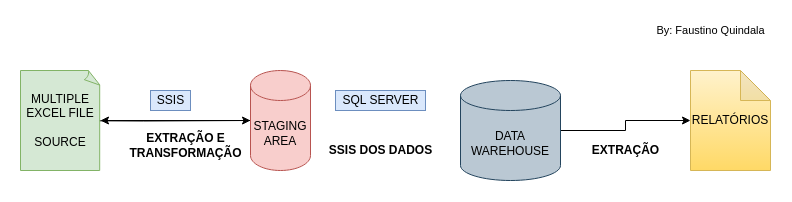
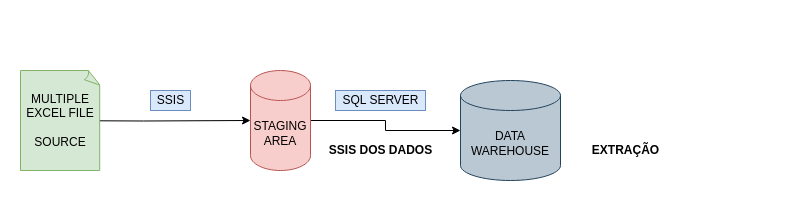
node "By: Faustino Quindala": removed
edge "STAGING AREA" -> "MULTIPLE EXCEL FILE SOURCE": now "STAGING AREA" -> "DATA WAREHOUSE"
node "RELATÓRIOS": removed
edge "DATA WAREHOUSE" -> "RELATÓRIOS": removed
node "EXTRAÇÃO E TRANSFORMAÇÃO": removed
